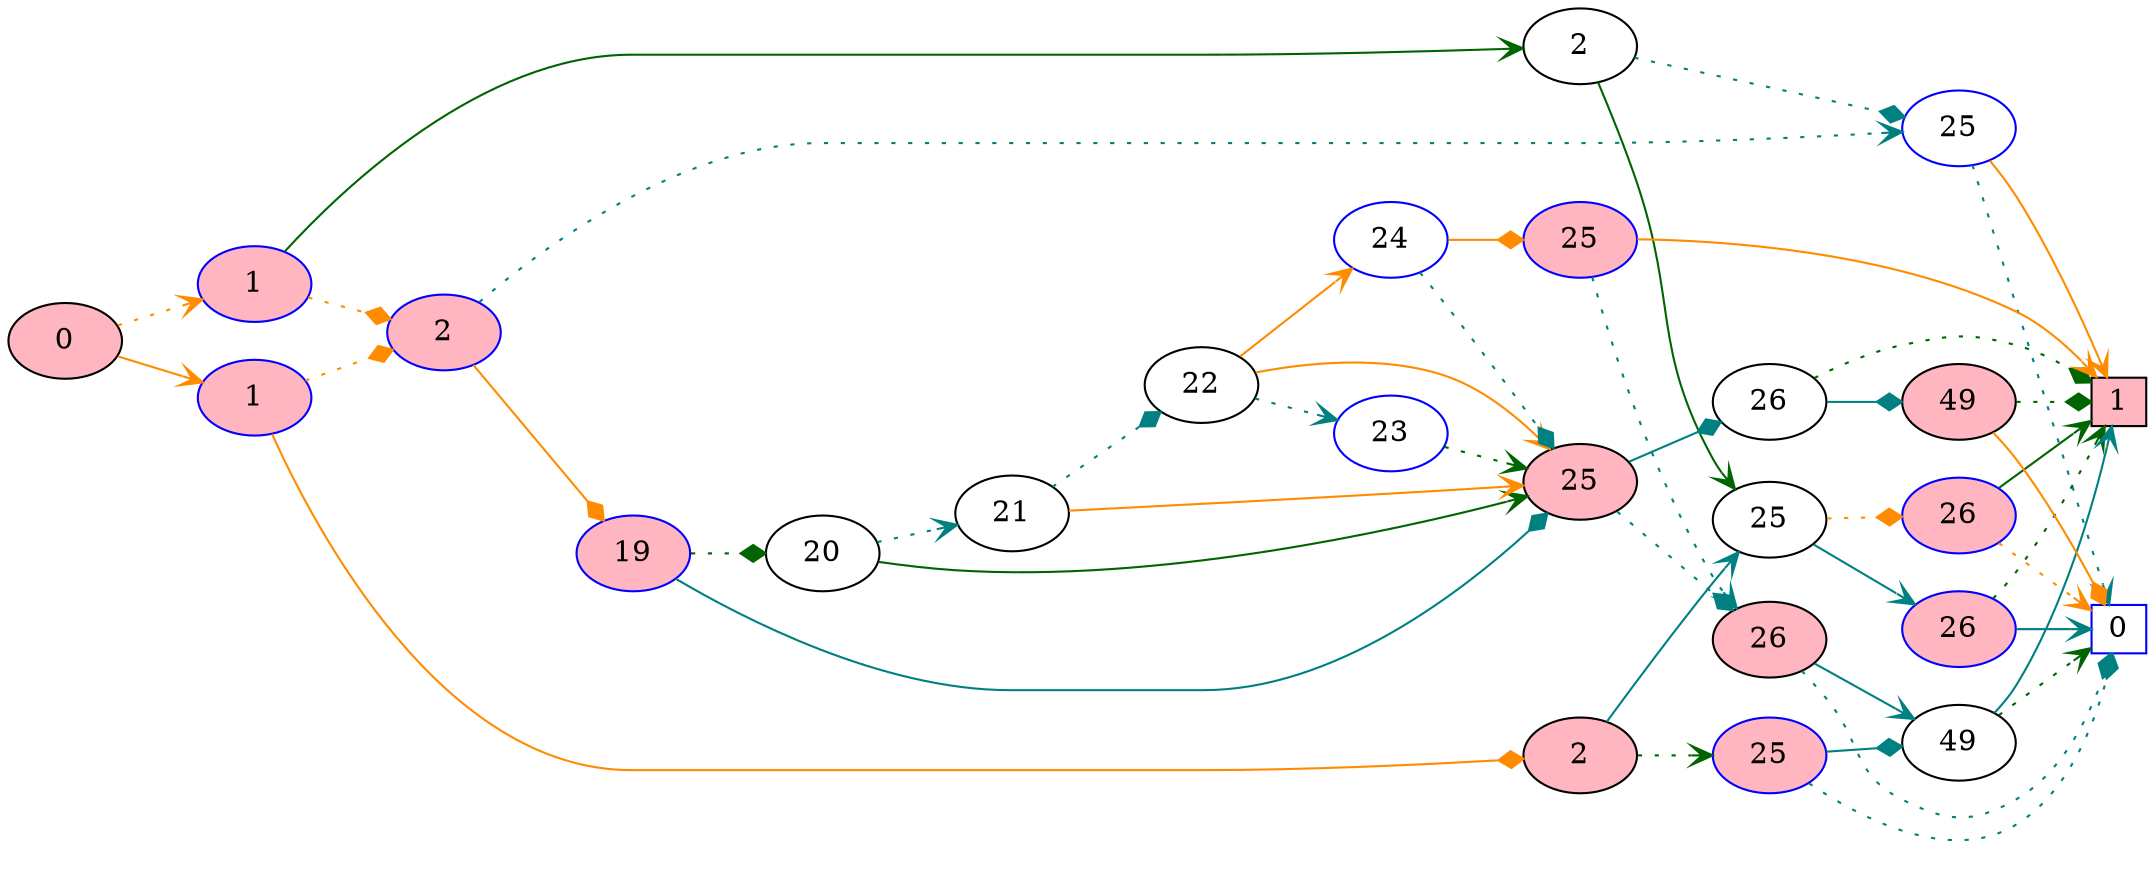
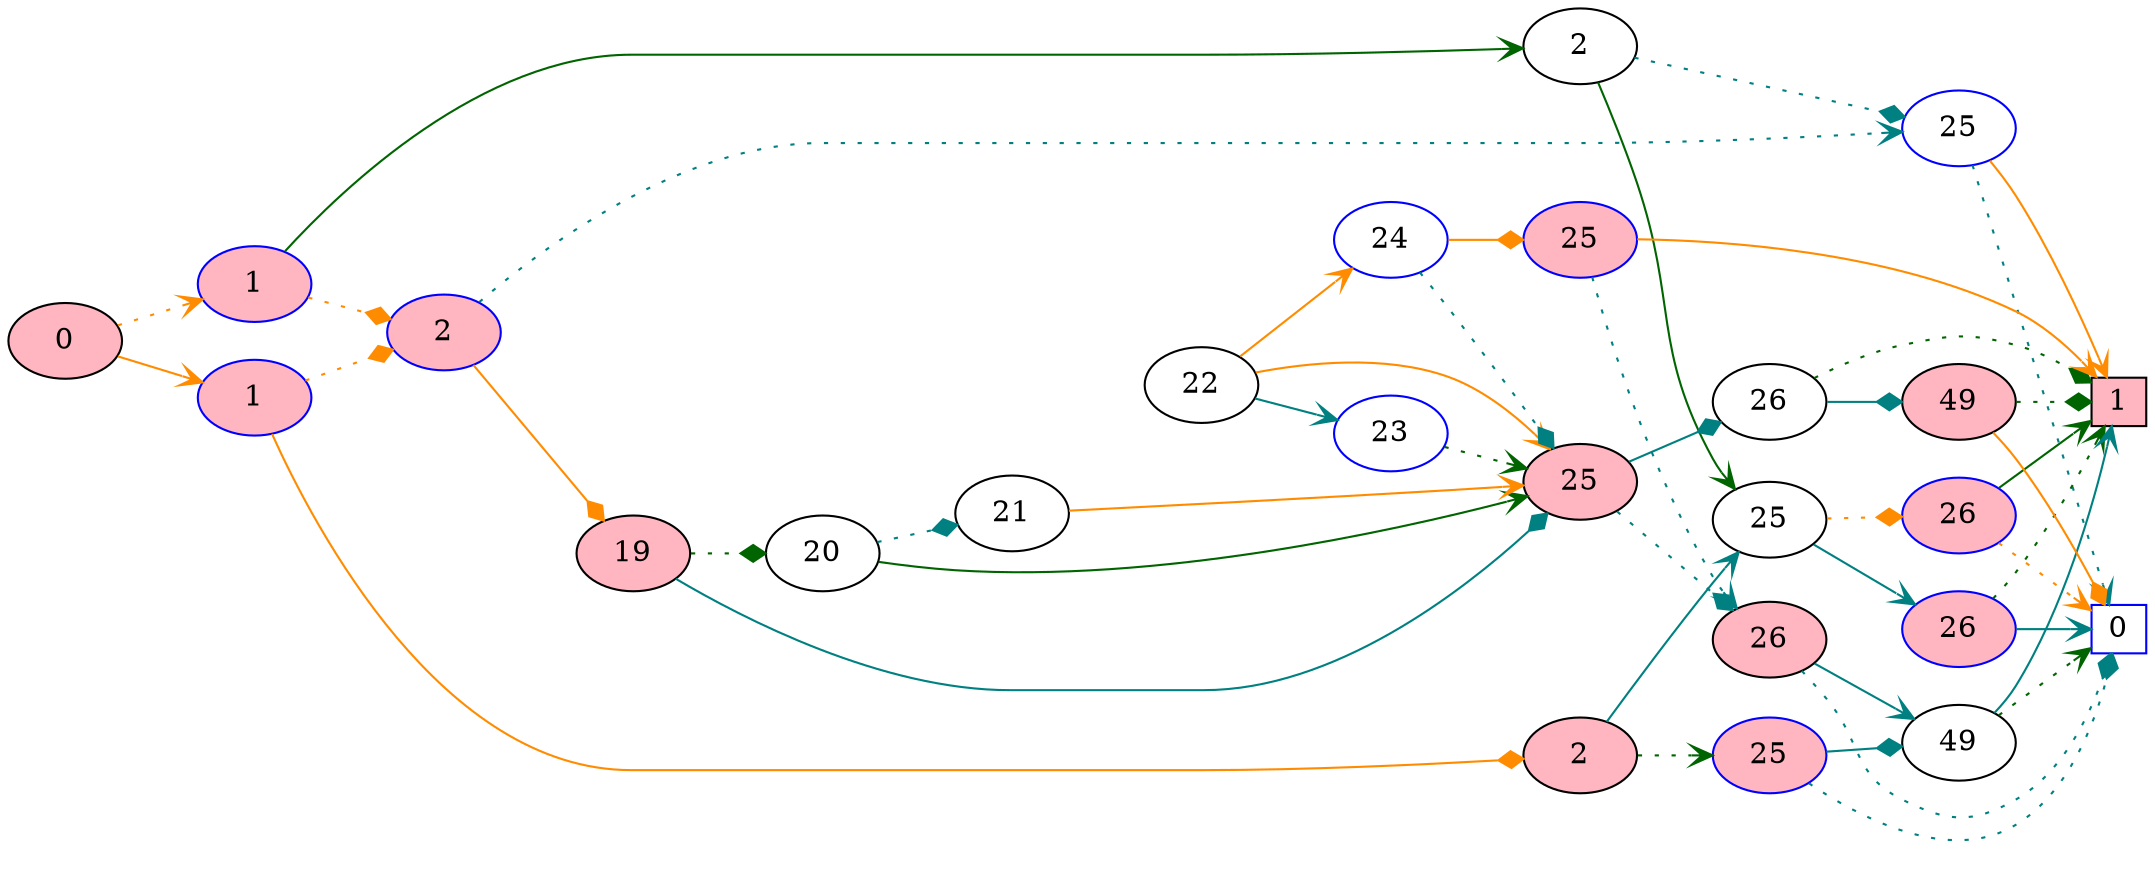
edge "22" -> "23": style dotted -> filled
edge "21" -> "22": removed
edge "20" -> "21": arrowhead vee -> diamond
node "19": color blue -> black
